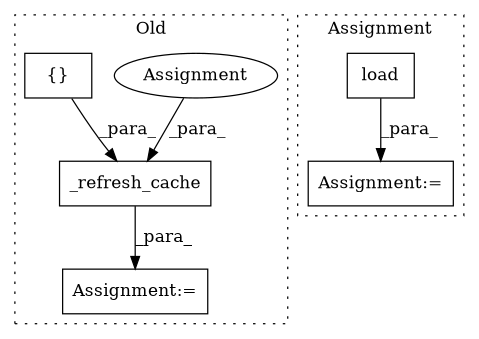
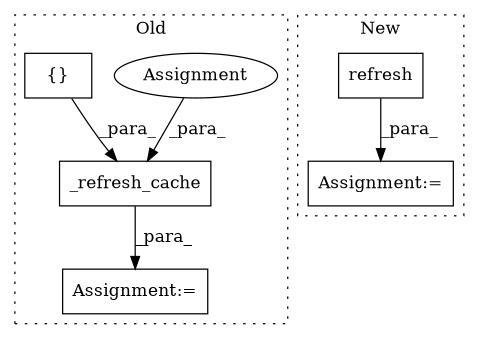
cluster "Assignment": label "Assignment" -> "New"
node "load": label "load" -> "refresh"
